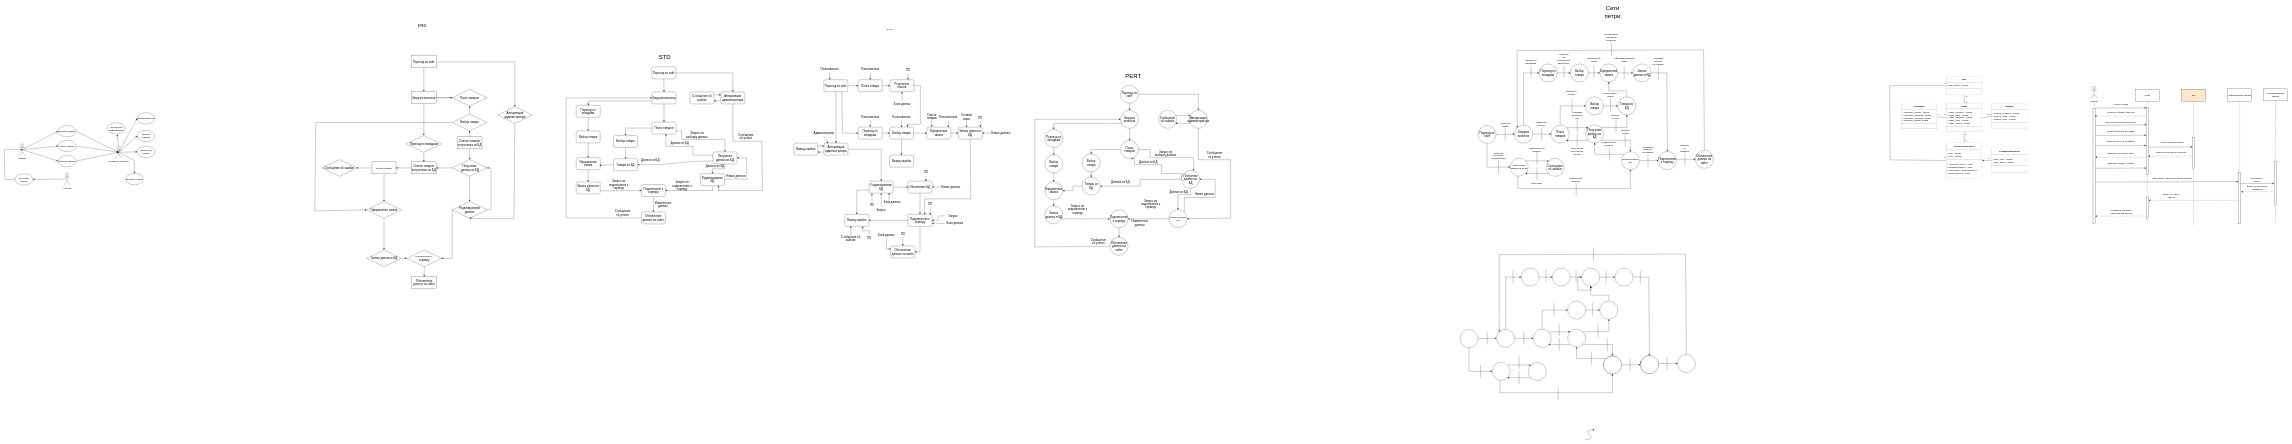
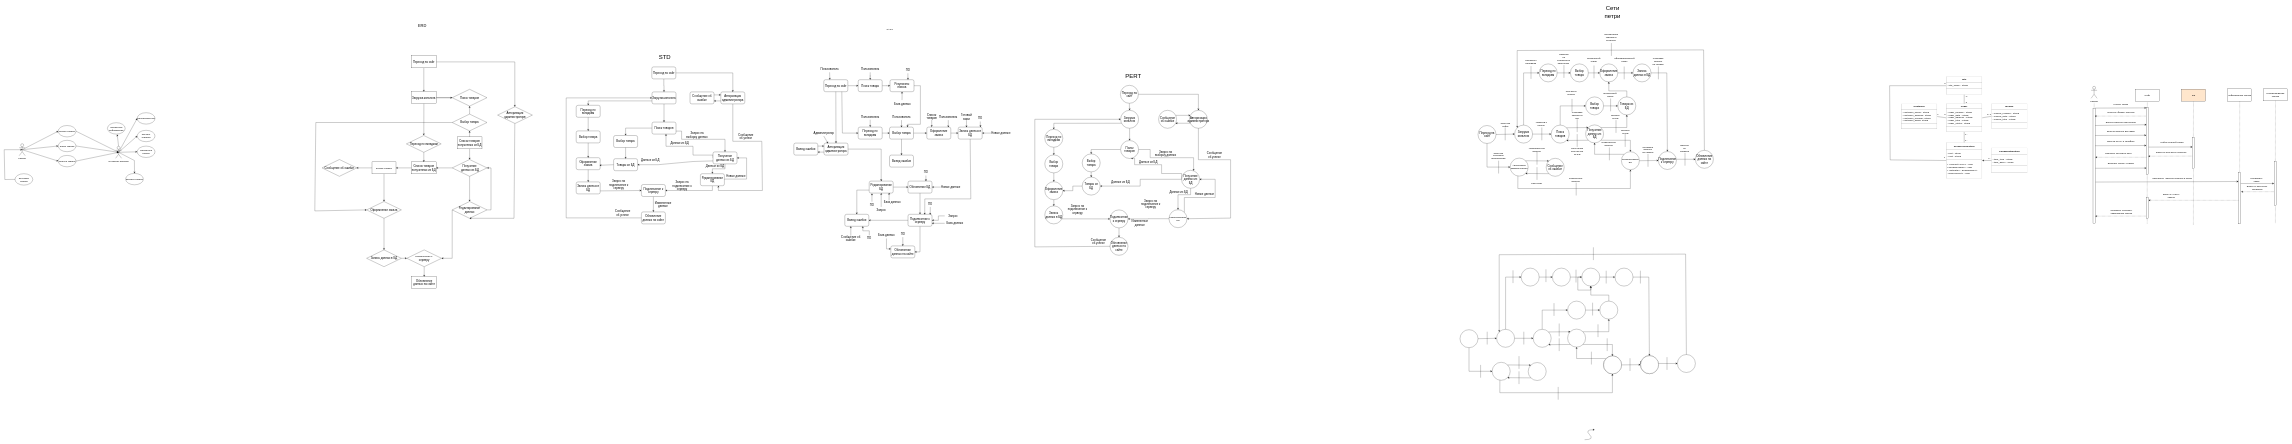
node "Показать итоговую цену": moved (2121, 153) -> (2119, 153)
edge "Курьер" -> "Доставка товара": removed
node "Курьер": removed
